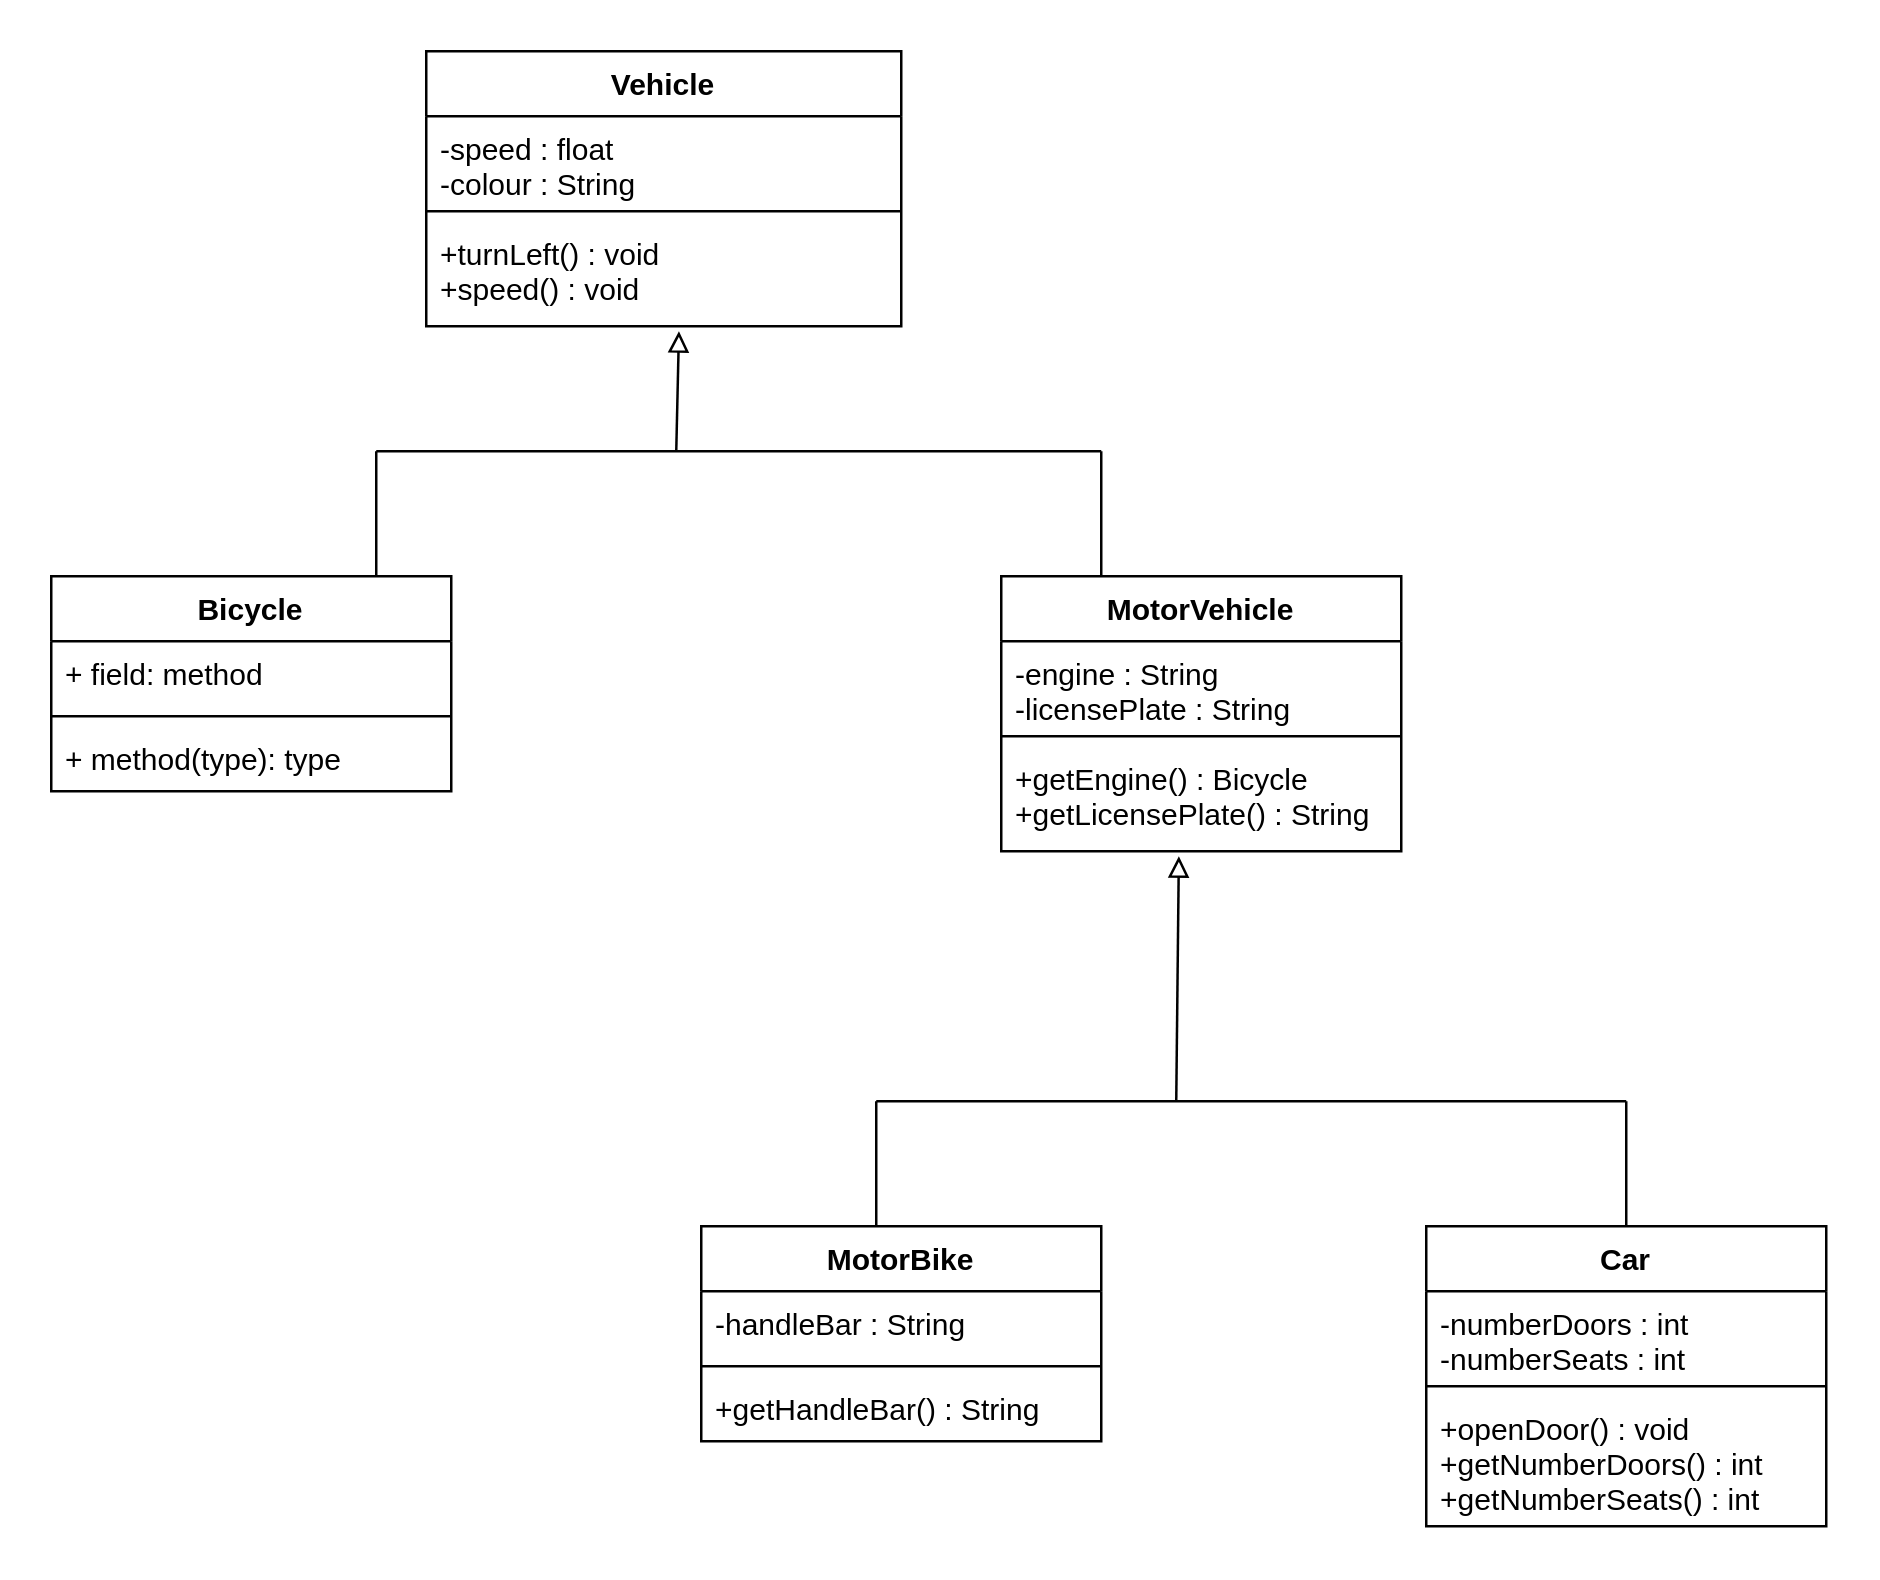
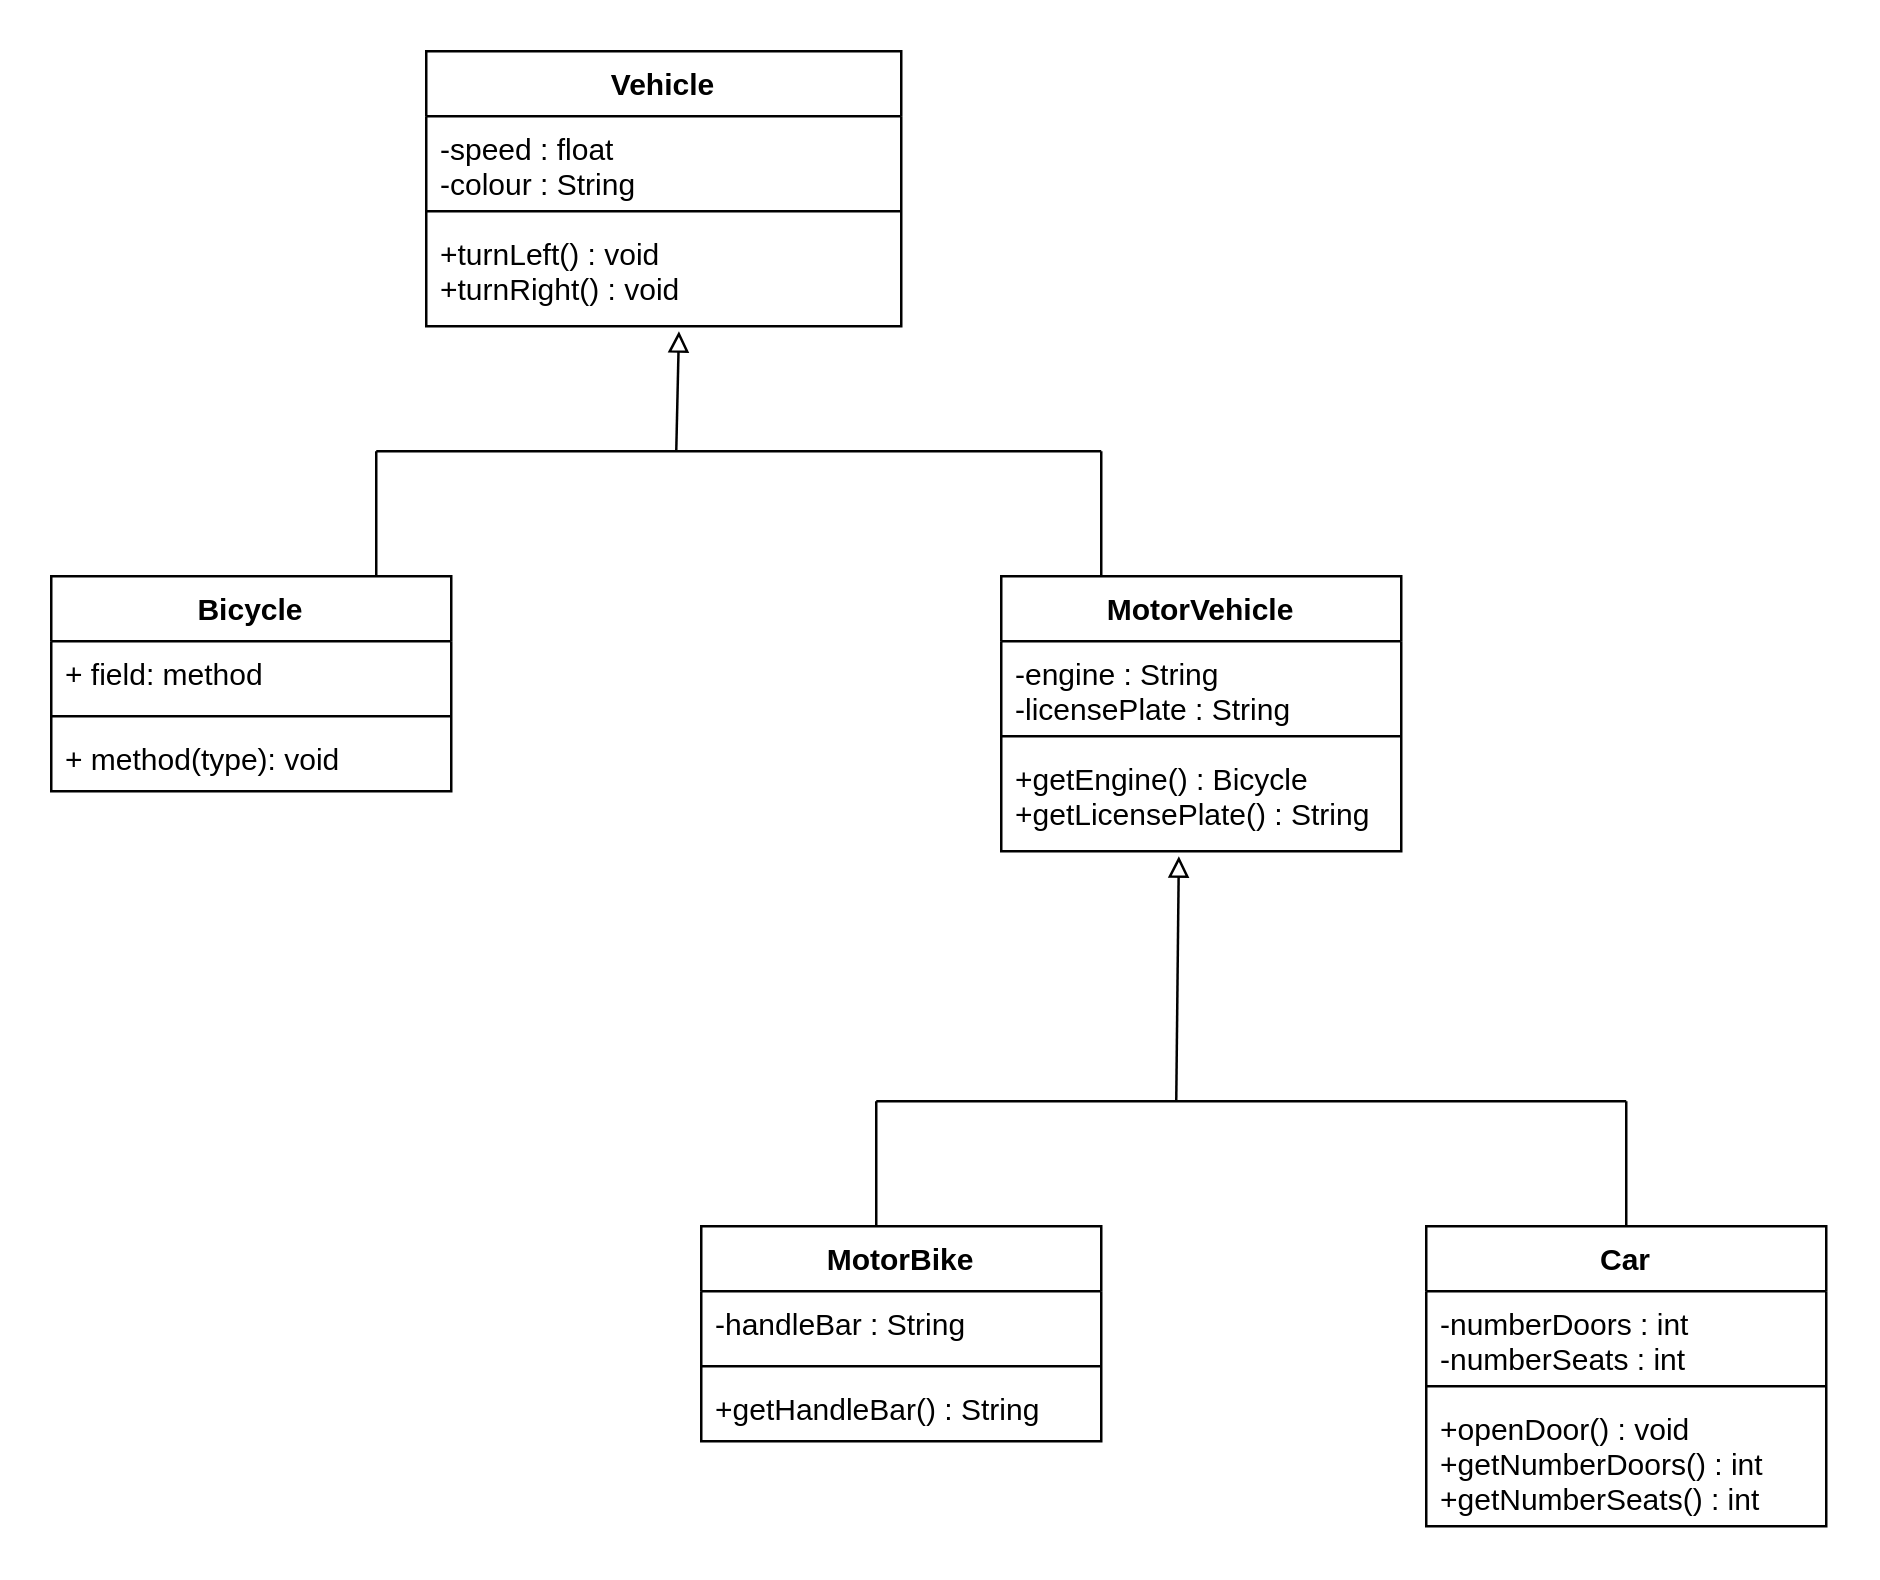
node "+turnLeft() : void +speed() : void": label "+turnLeft() : void +speed() : void" -> "+turnLeft() : void +turnRight() : void"
node "+ method(type): type": label "+ method(type): type" -> "+ method(type): void"
